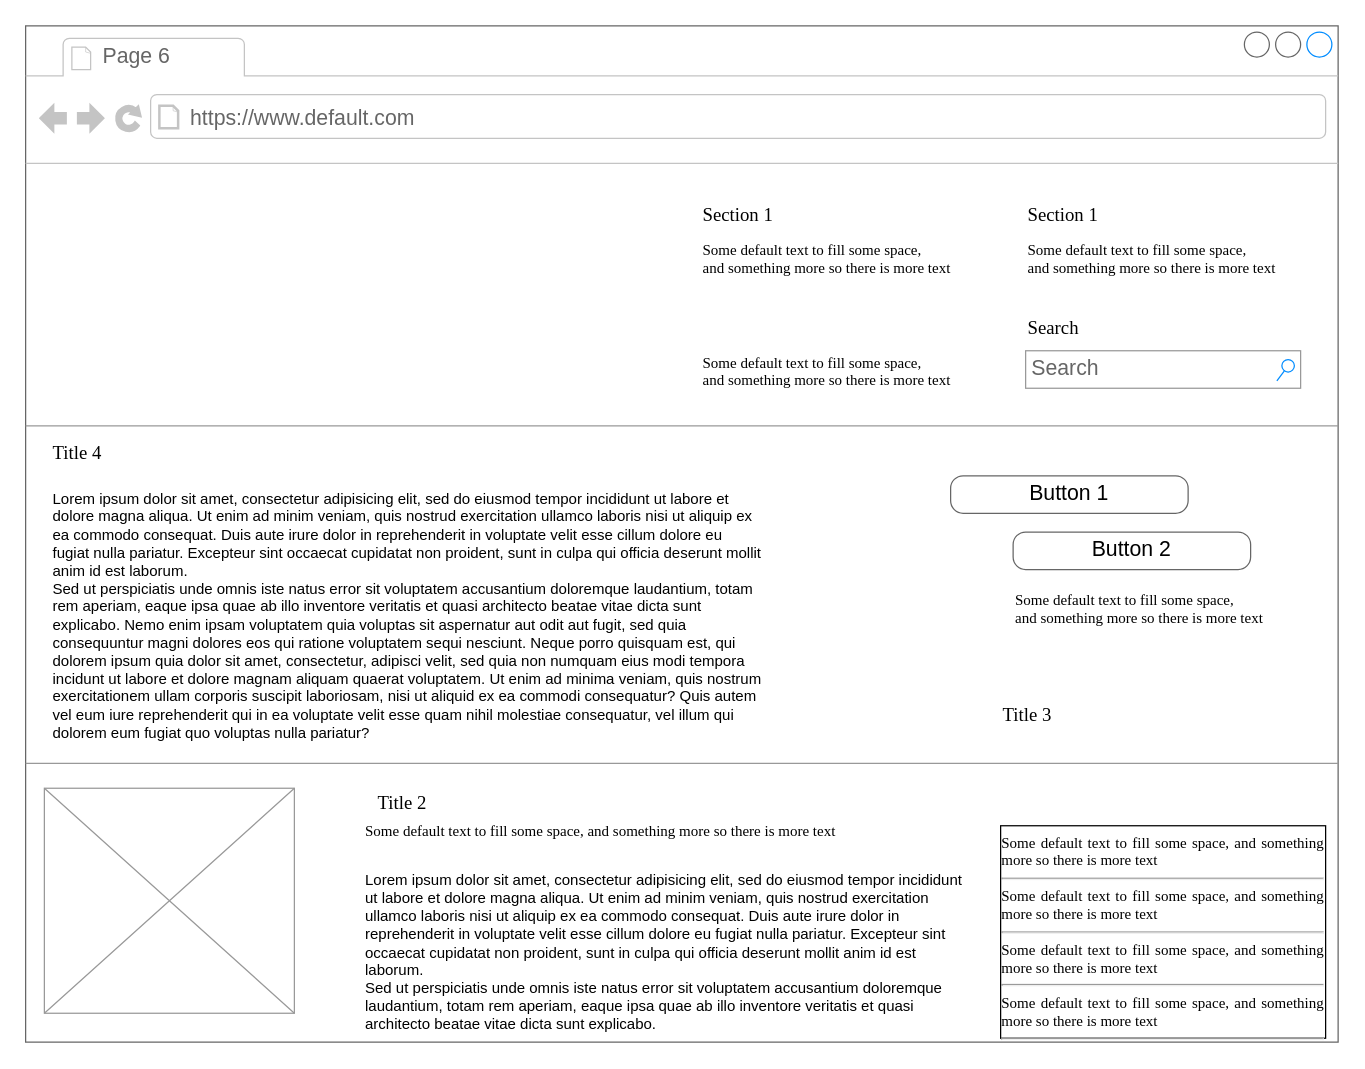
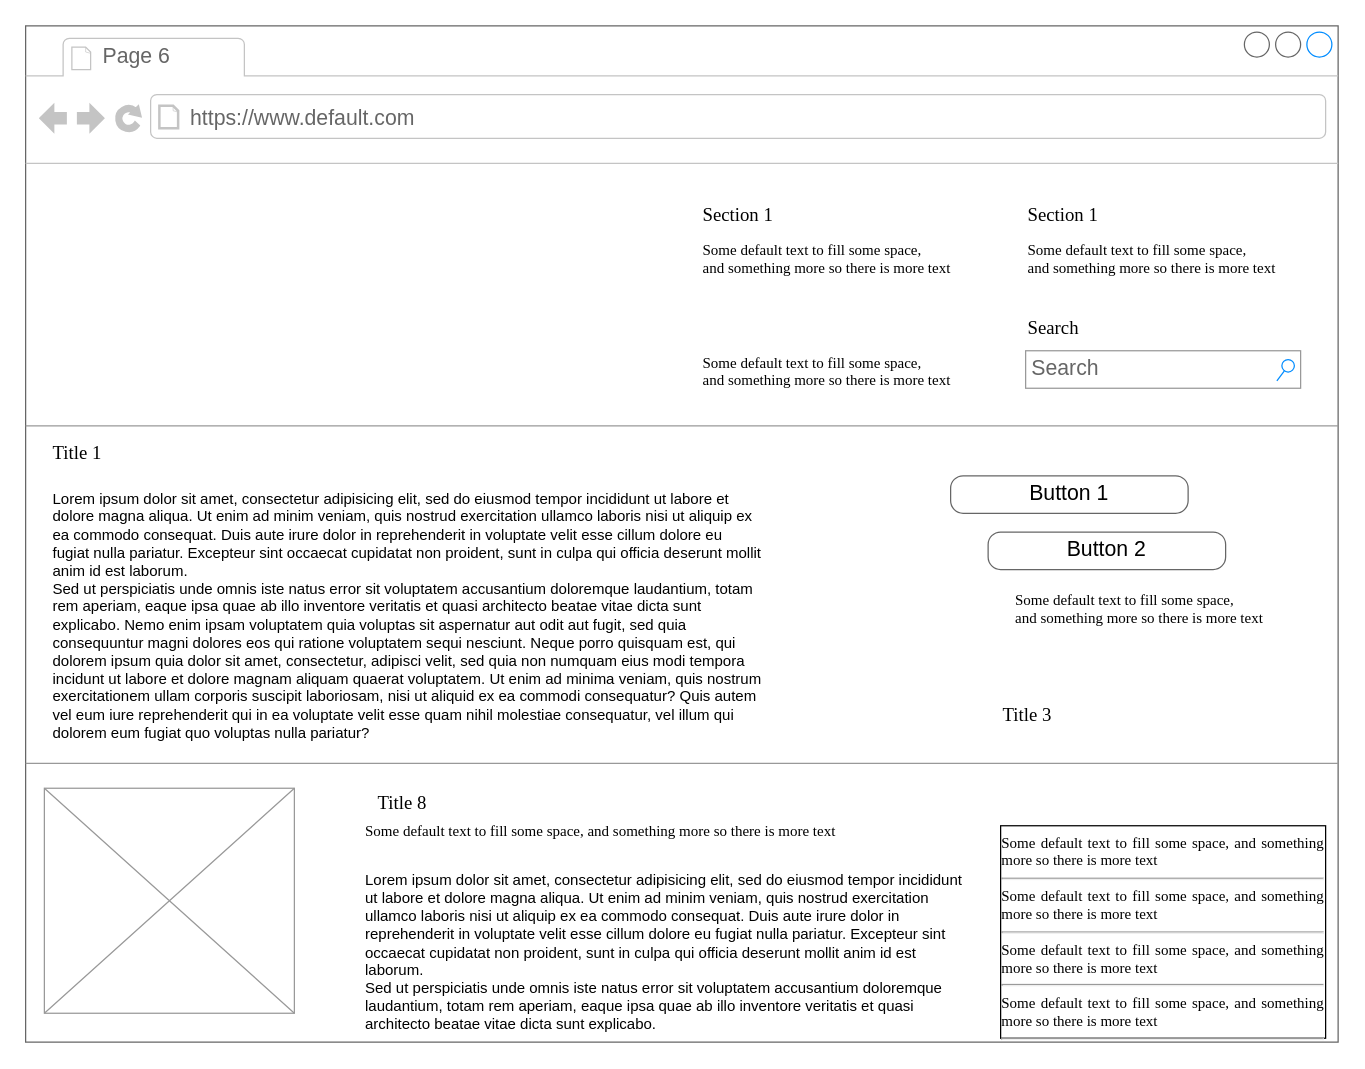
node "Title 4": label "Title 4" -> "Title 1"
node "Button 2": moved (1132, 551) -> (1107, 551)
node "Title 2": label "Title 2" -> "Title 8"
